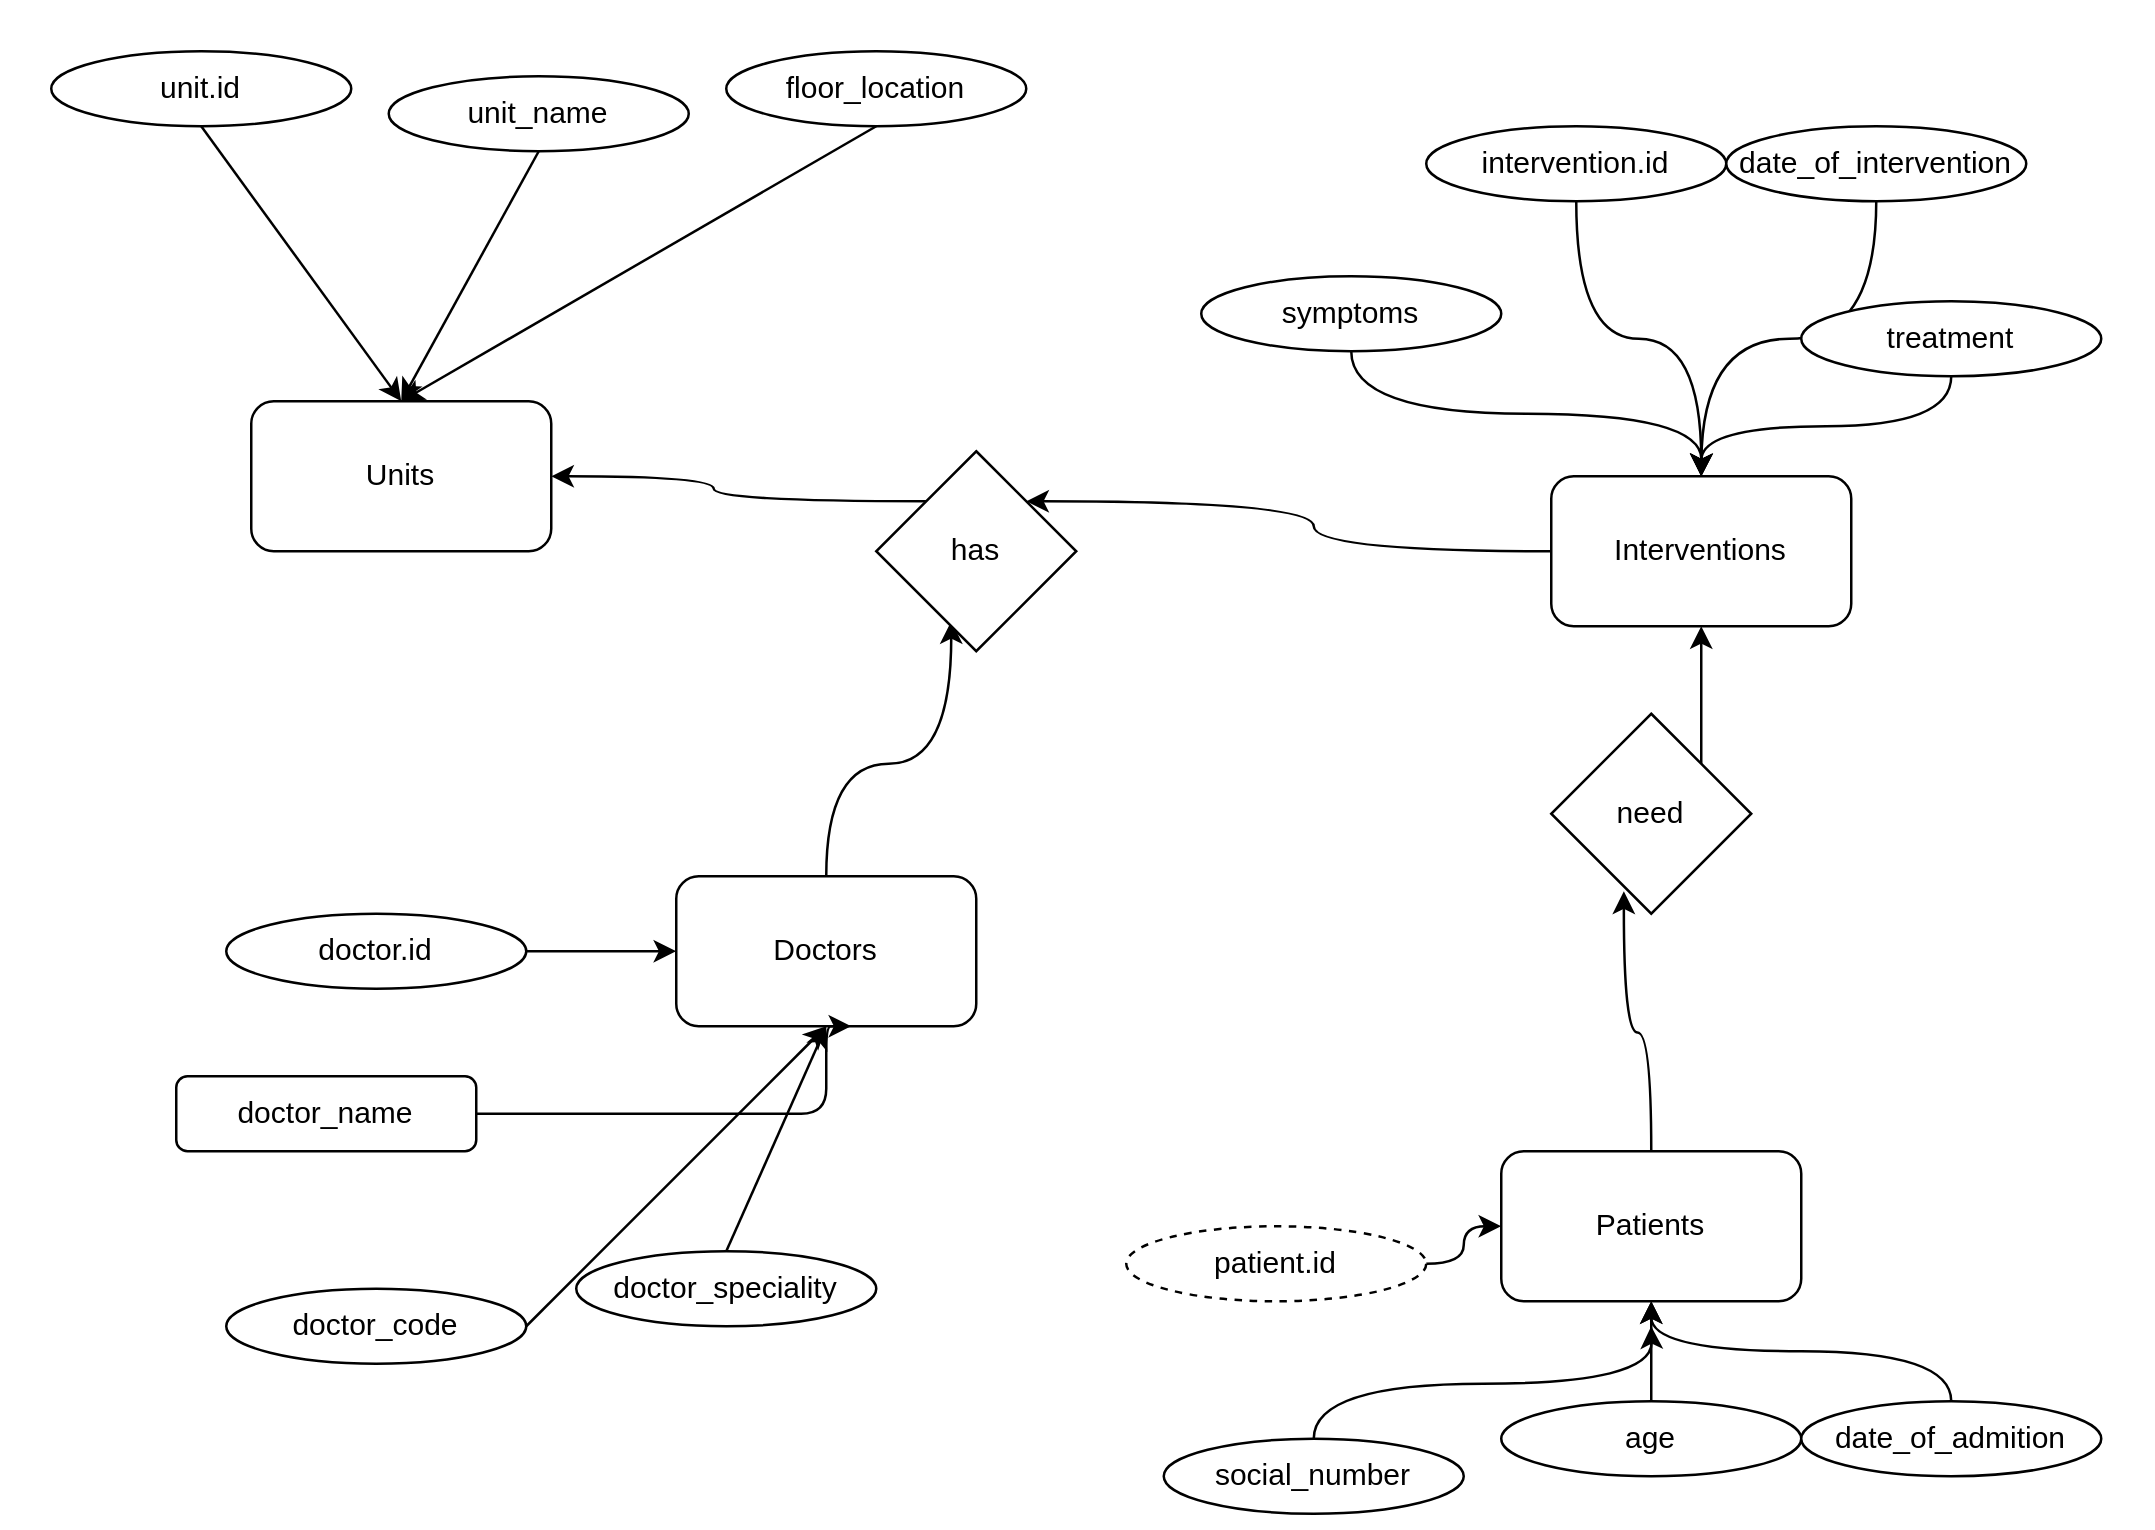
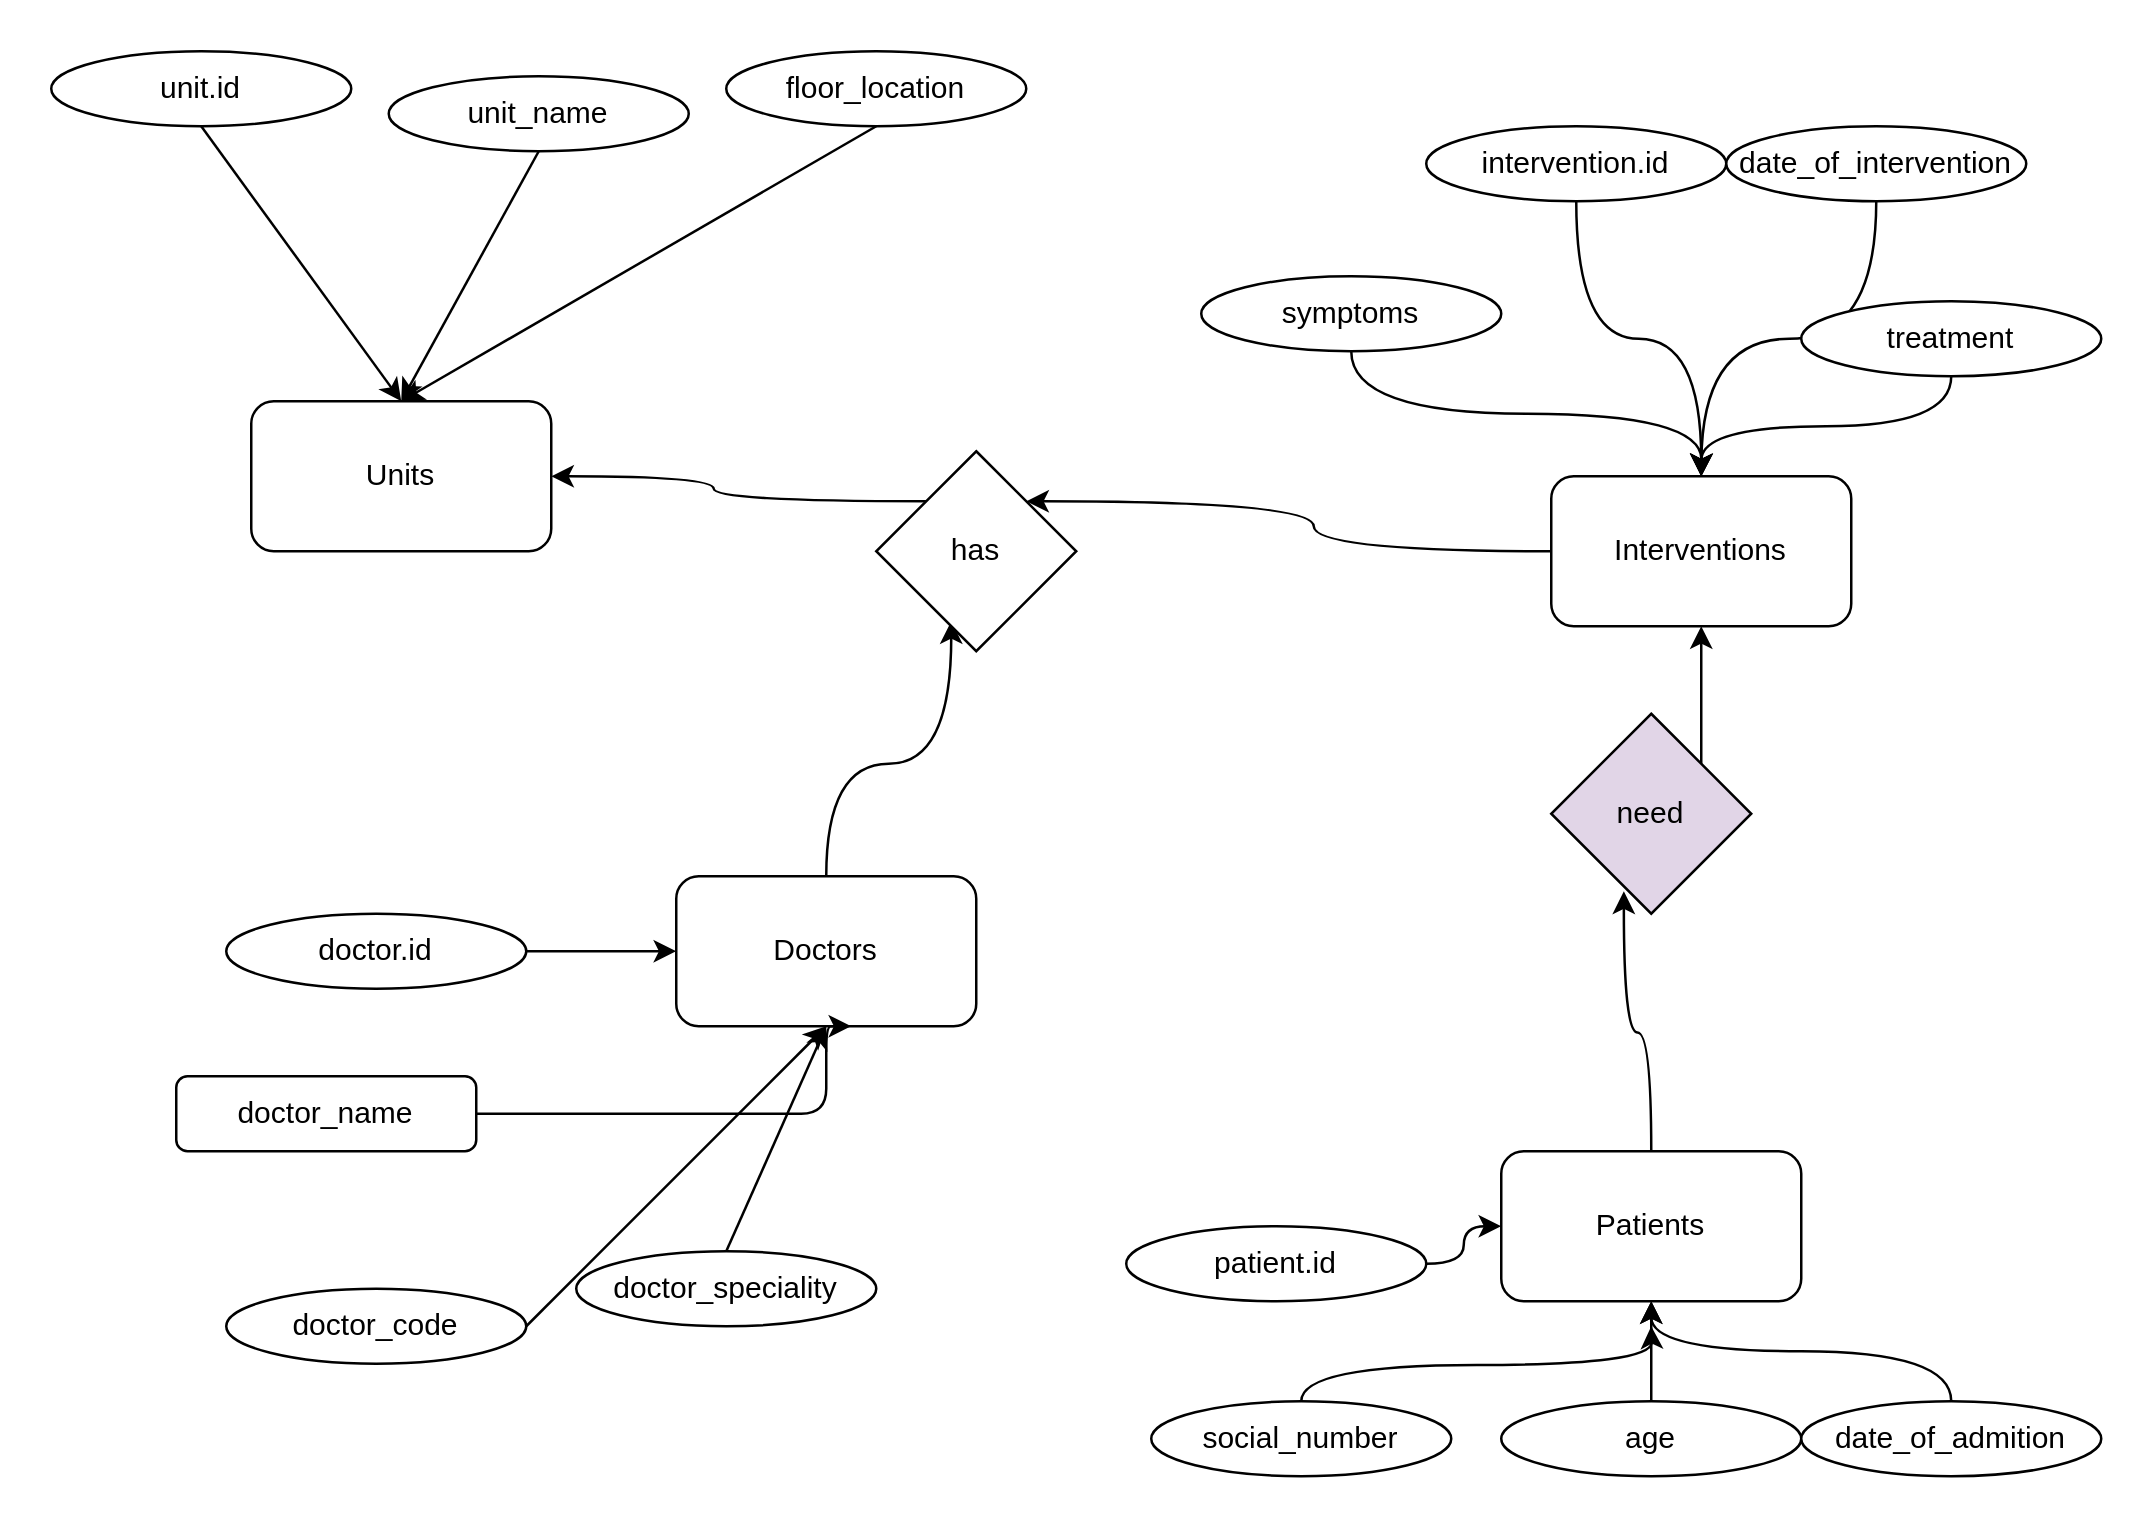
node "need": fillcolor #ffffff -> #e1d5e7
node "patient.id": style dashed -> solid
node "social_number": moved (1314, 1476) -> (1301, 1439)
